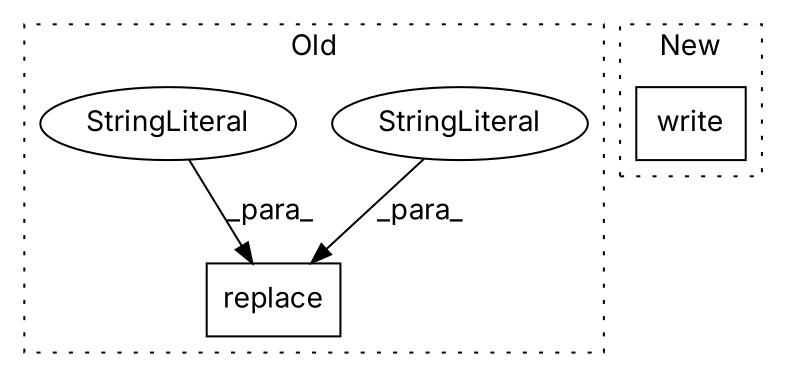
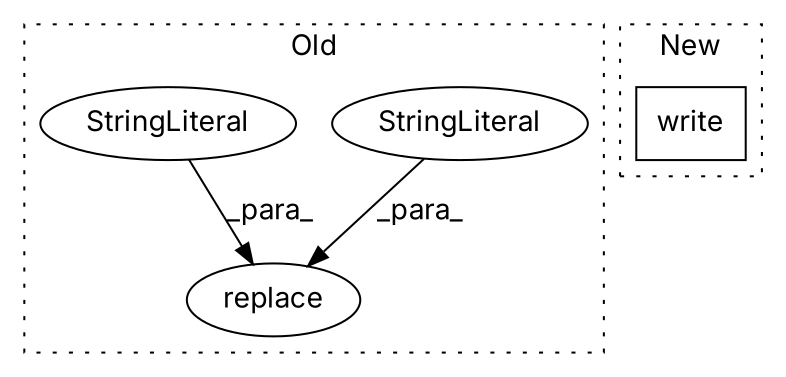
node "replace": shape box -> ellipse
